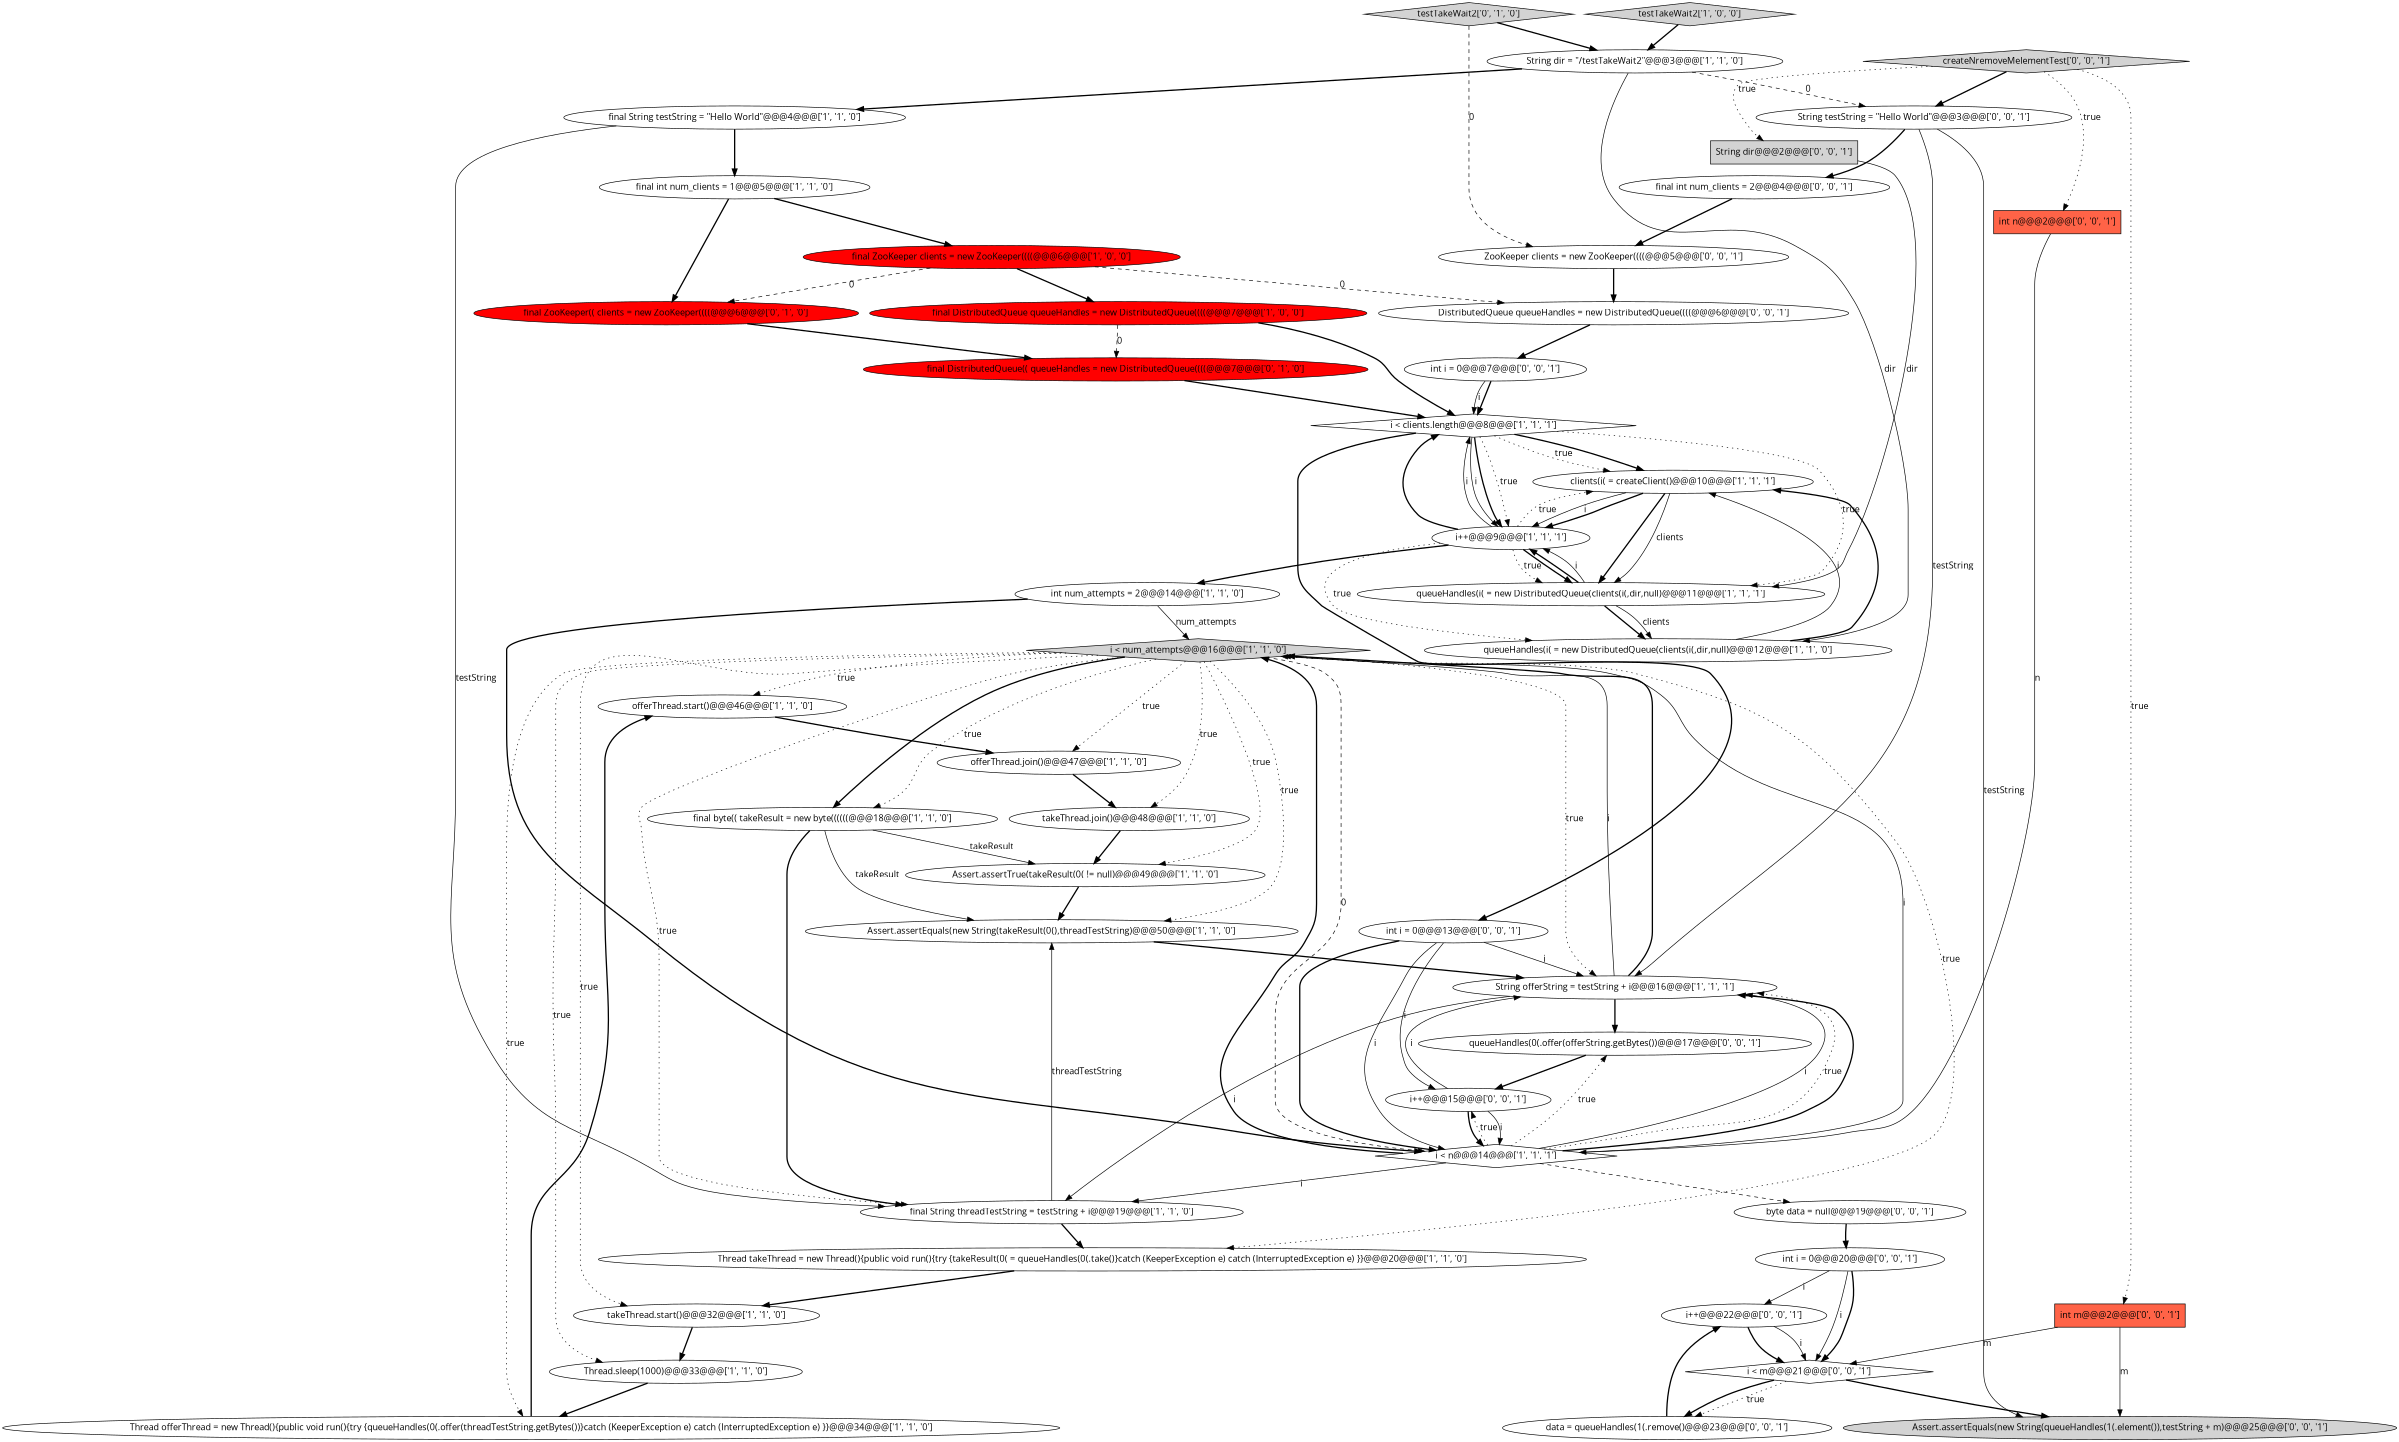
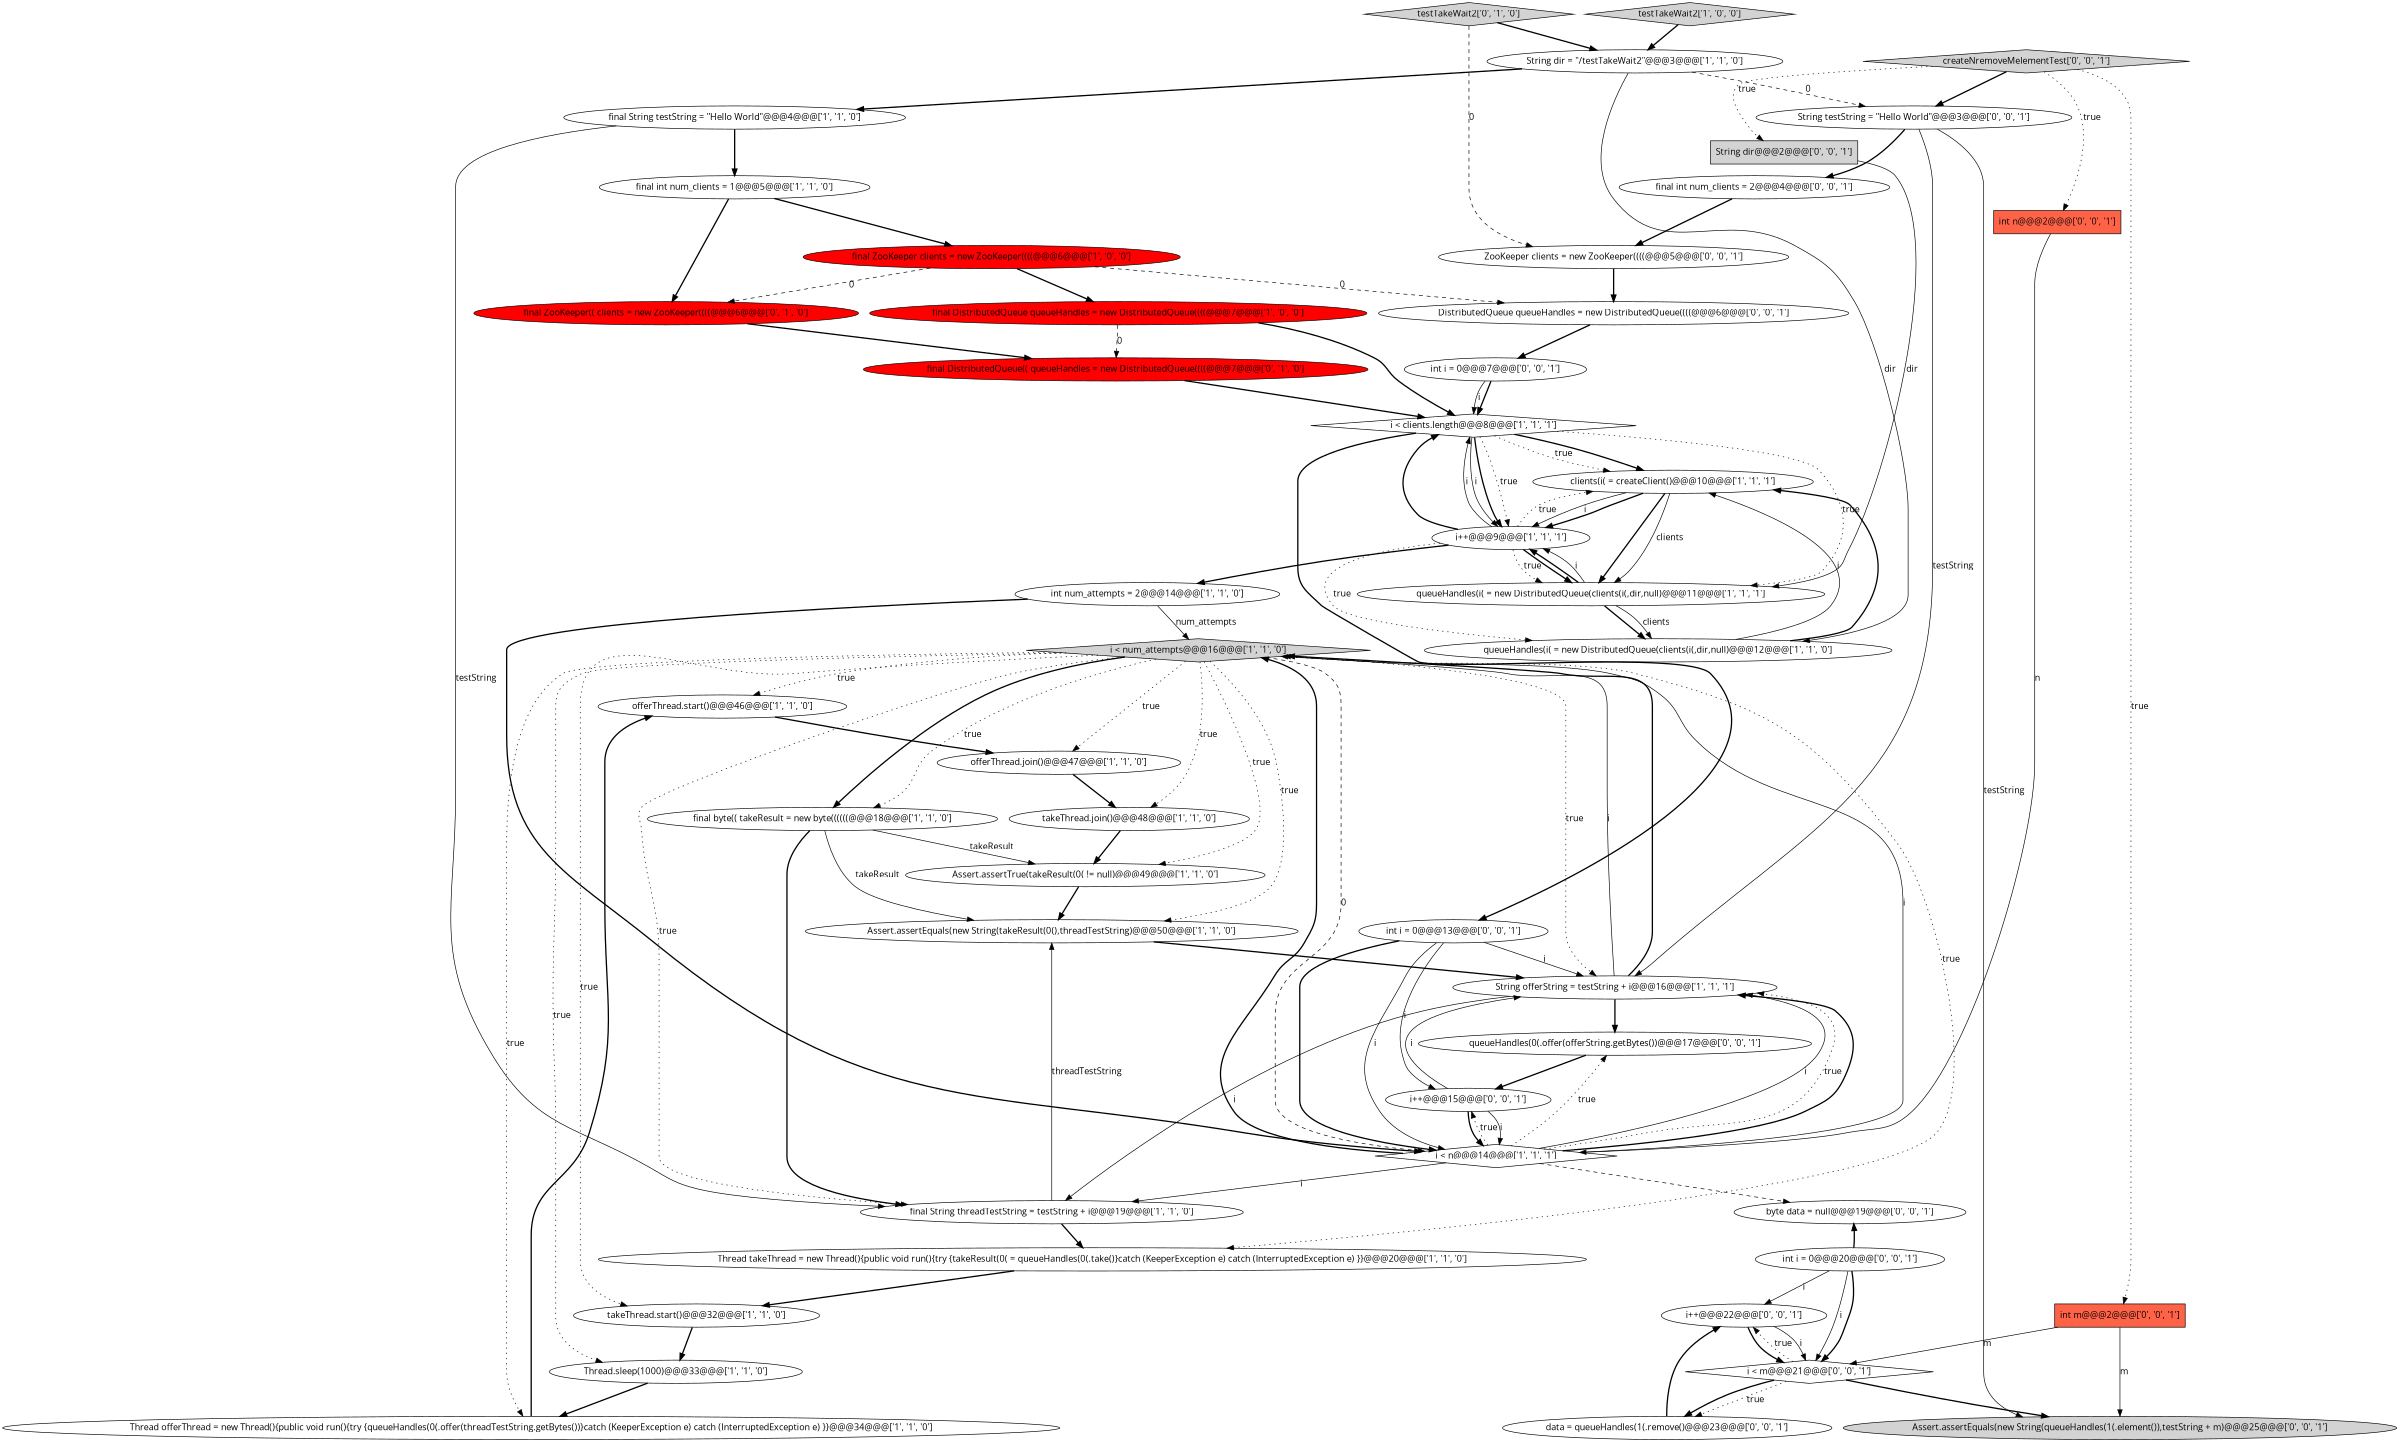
edge "byte data = null@@@19@@@['0', '0', '1']" -> "int i = 0@@@20@@@['0', '0', '1']": reversed
edge "i < m@@@21@@@['0', '0', '1']" -> "i++@@@22@@@['0', '0', '1']": added, label "true"
